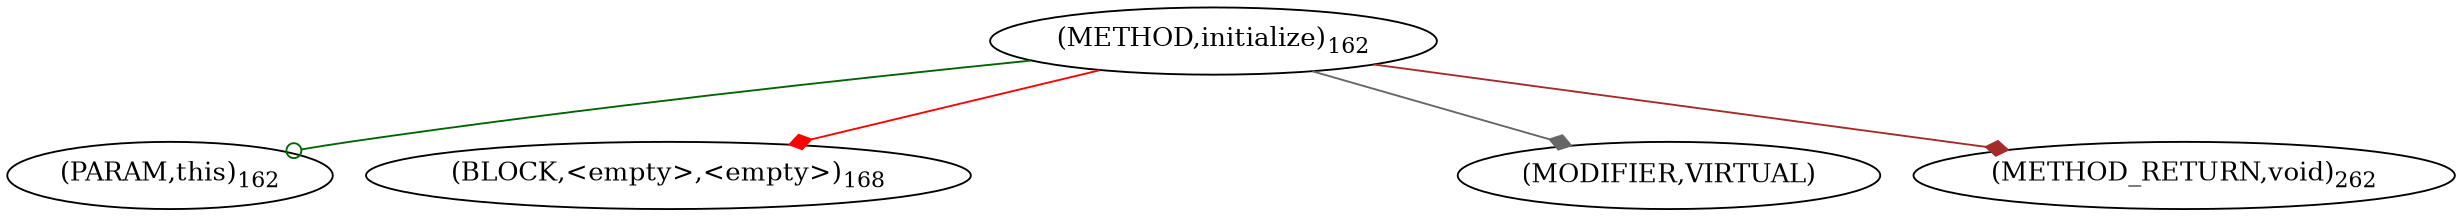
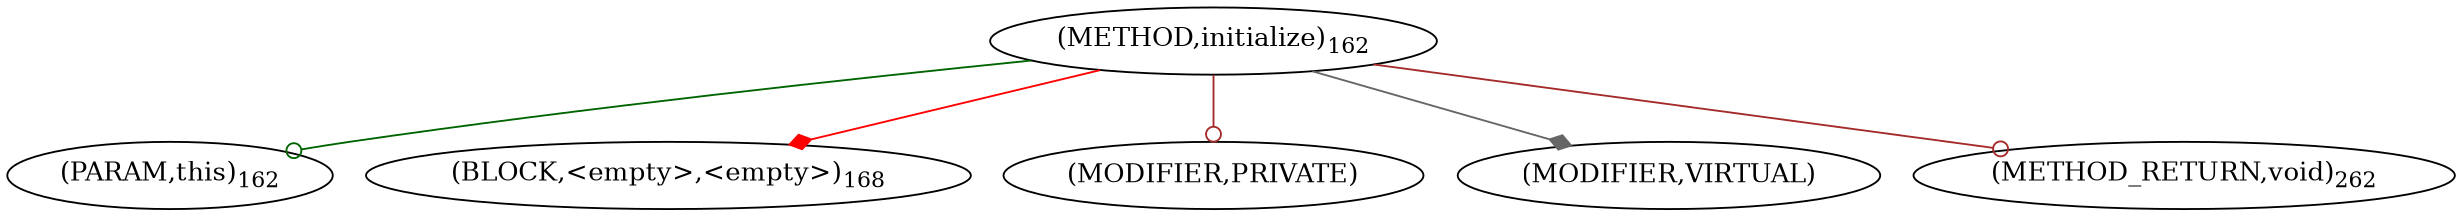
edge "(METHOD,initialize)" -> "(METHOD_RETURN,void)": arrowhead diamond -> odot
node "(MODIFIER,PRIVATE)": added
